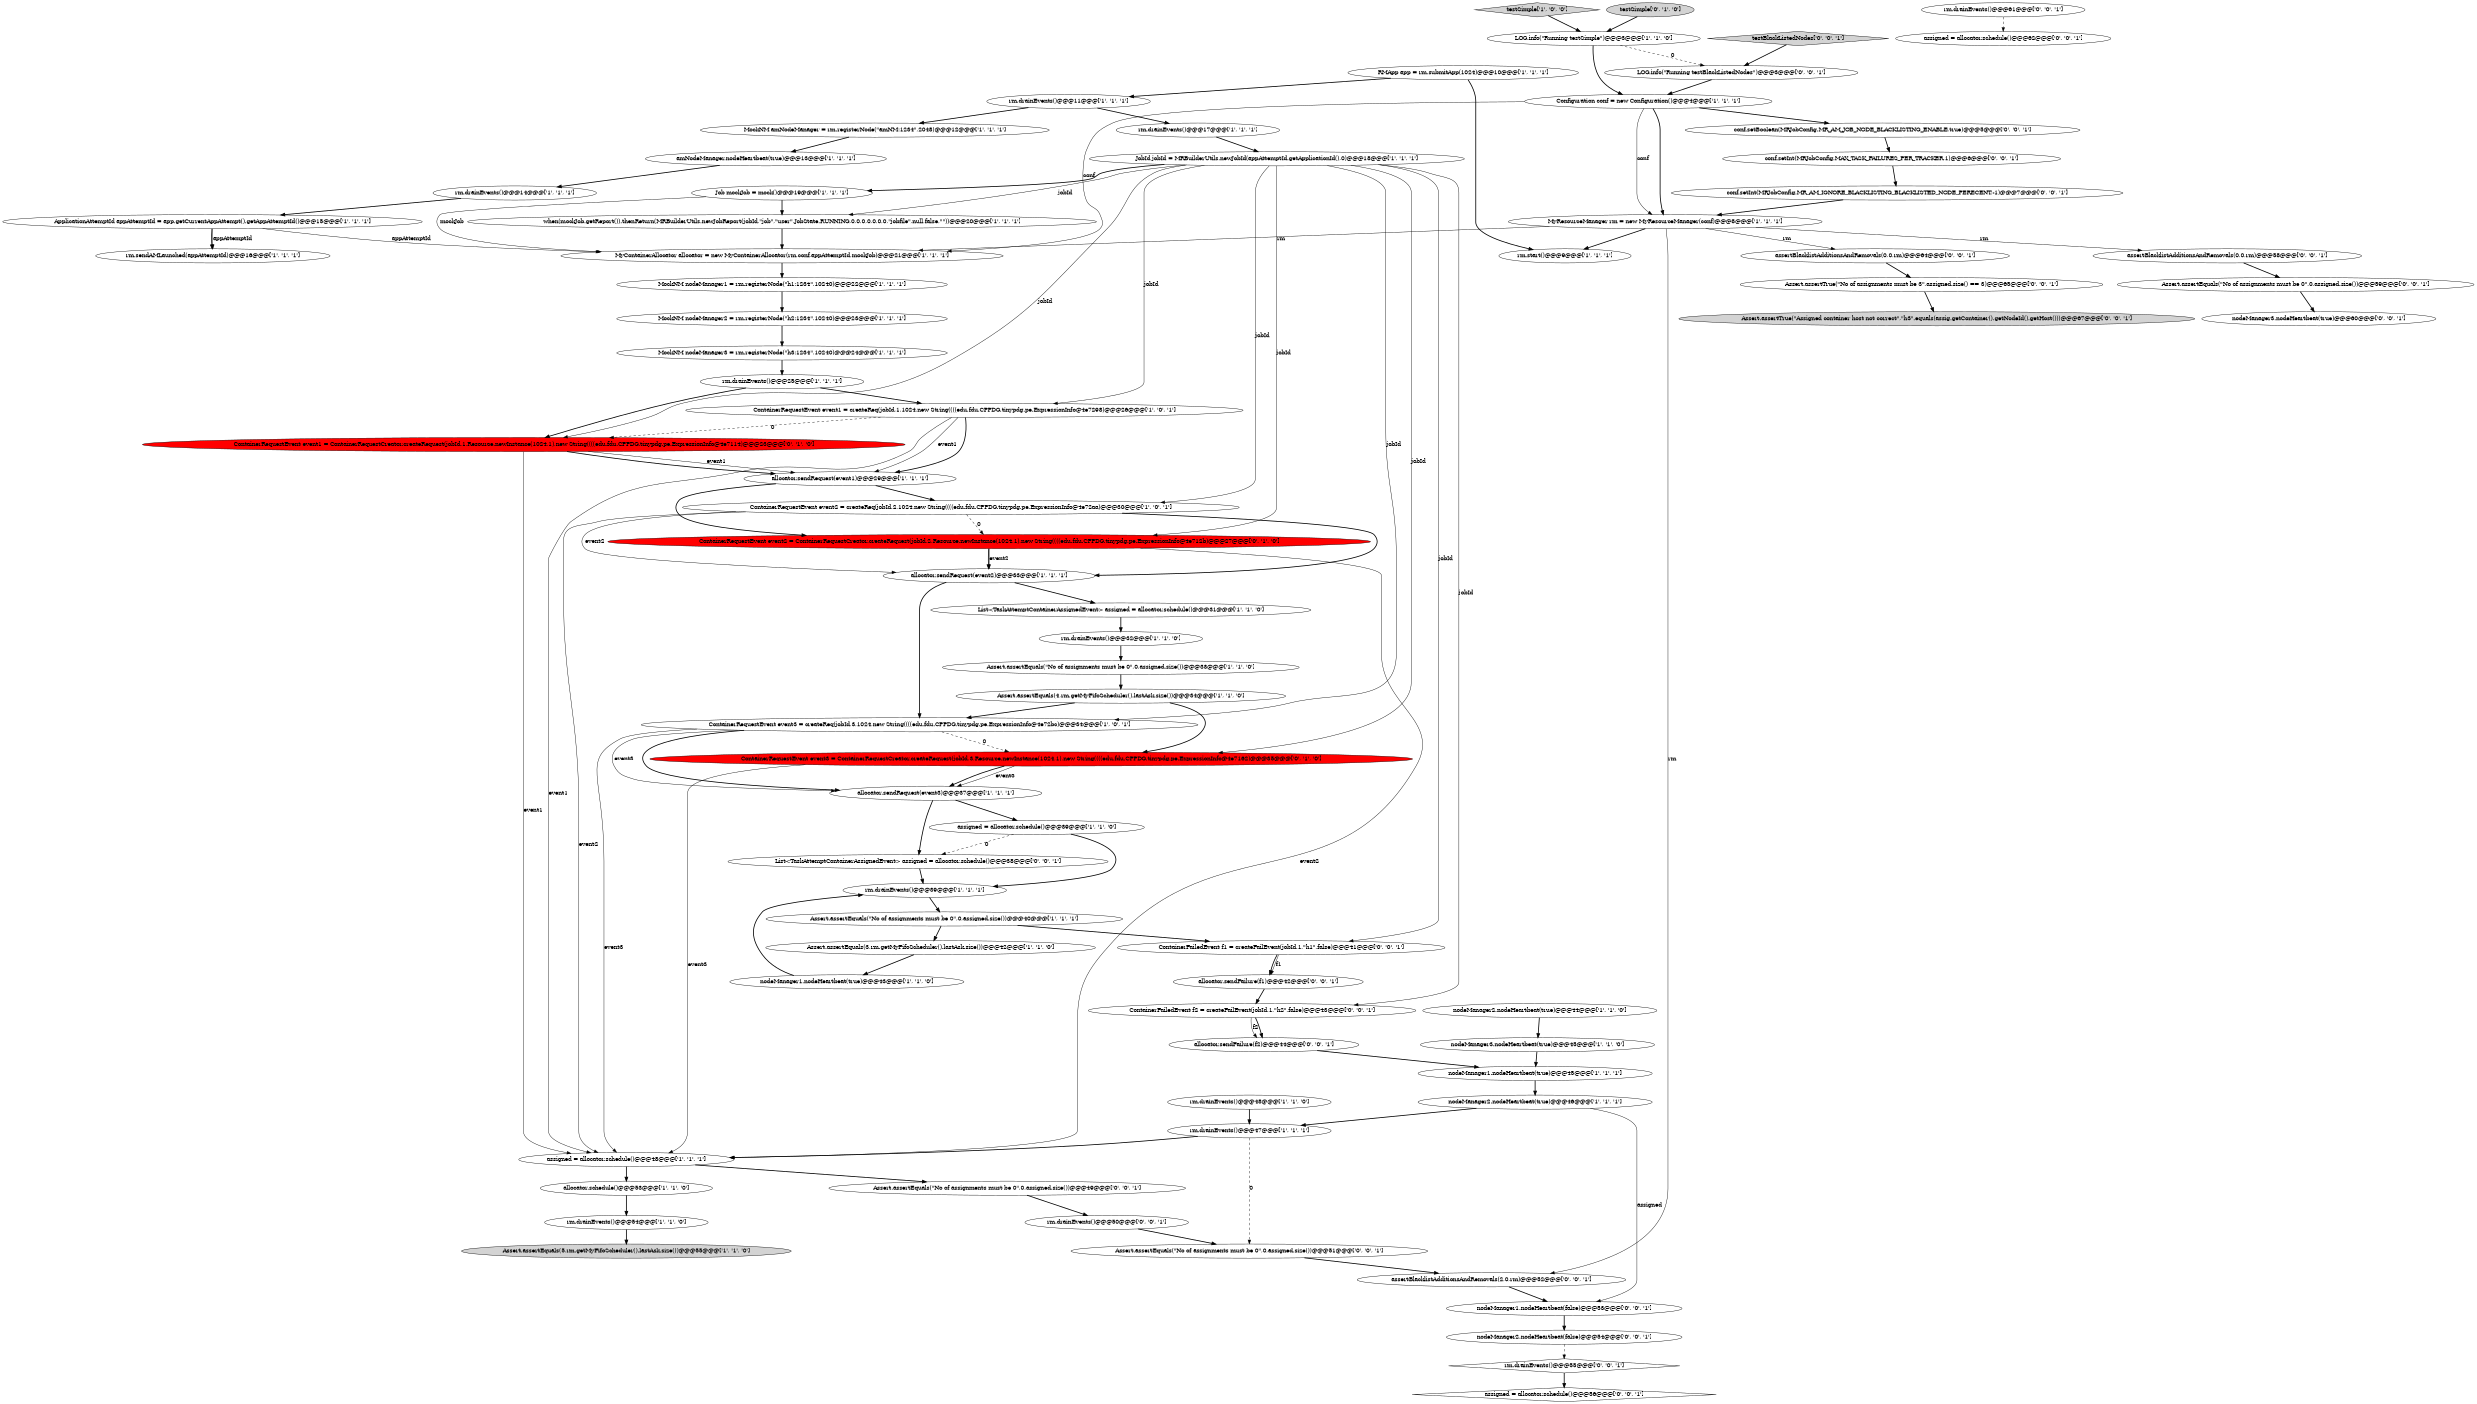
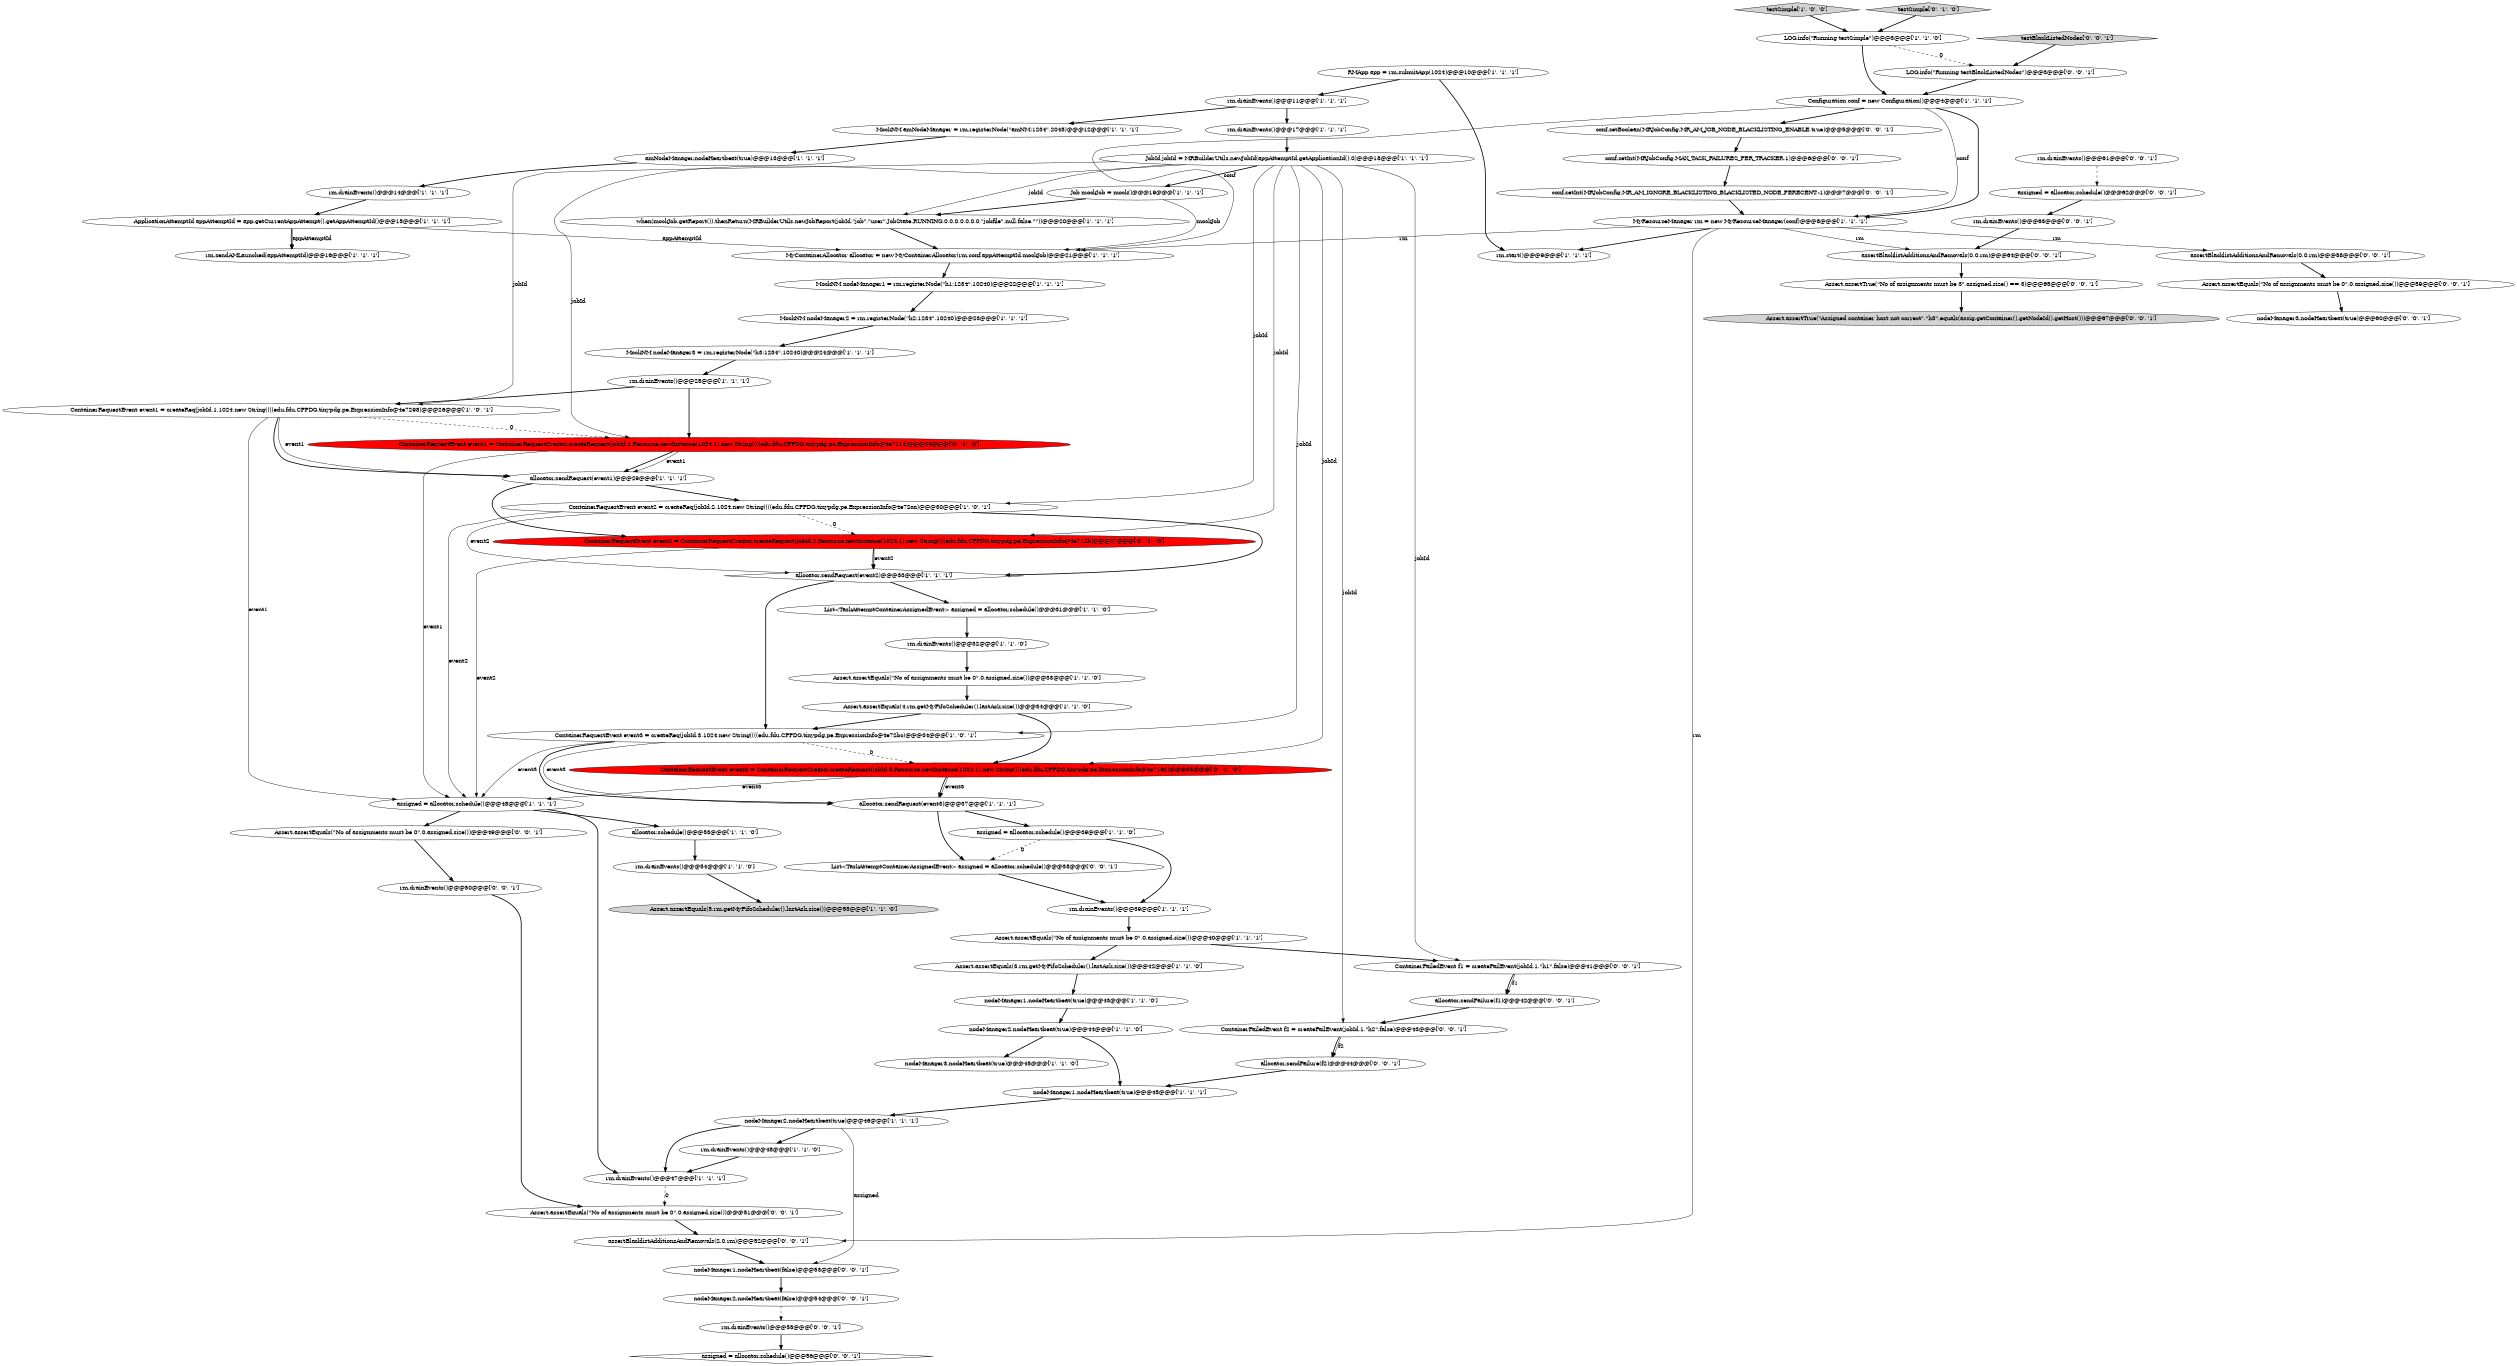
node "testSimple['0', '1', '0']": shape ellipse -> diamond
node "rm.drainEvents()@@@63@@@['0', '0', '1']": added
node "allocator.sendRequest(event2)@@@33@@@['1', '1', '1']": shape ellipse -> diamond
edge "nodeManager1.nodeHeartbeat(true)@@@43@@@['1', '1', '0']" -> "rm.drainEvents()@@@39@@@['1', '1', '1']": now "nodeManager1.nodeHeartbeat(true)@@@43@@@['1', '1', '0']" -> "nodeManager2.nodeHeartbeat(true)@@@44@@@['1', '1', '0']"
edge "nodeManager3.nodeHeartbeat(true)@@@45@@@['1', '1', '0']" -> "nodeManager1.nodeHeartbeat(true)@@@45@@@['1', '1', '1']": now "nodeManager2.nodeHeartbeat(true)@@@44@@@['1', '1', '0']" -> "nodeManager1.nodeHeartbeat(true)@@@45@@@['1', '1', '1']"
edge "nodeManager2.nodeHeartbeat(true)@@@46@@@['1', '1', '1']" -> "rm.drainEvents()@@@48@@@['1', '1', '0']": added
edge "rm.drainEvents()@@@47@@@['1', '1', '1']" -> "assigned = allocator.schedule()@@@48@@@['1', '1', '1']": reversed
node "rm.drainEvents()@@@55@@@['0', '0', '1']": shape diamond -> ellipse
